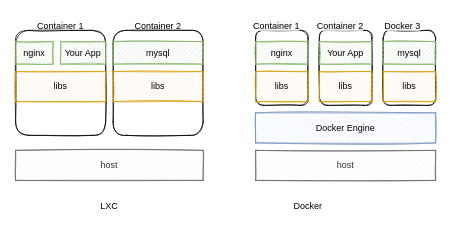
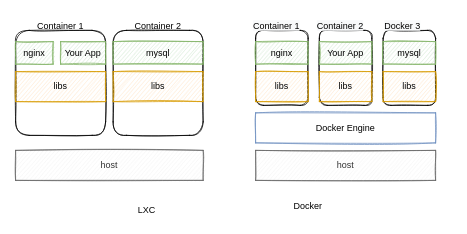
node "Docker Engine": fillcolor #dae8fc -> #ffffff
node "LXC": moved (109, 207) -> (147, 210)
